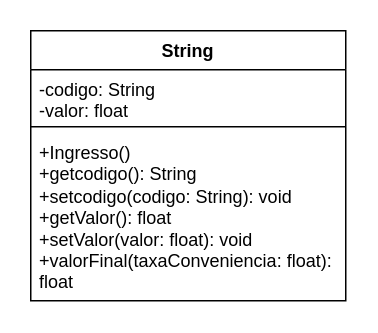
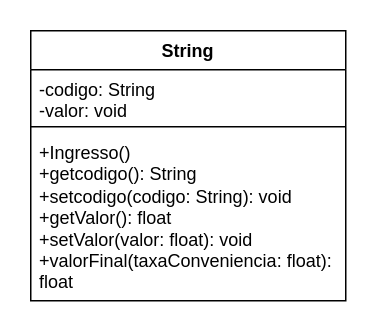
node "-codigo: String -valor: float": label "-codigo: String -valor: float" -> "-codigo: String -valor: void"
